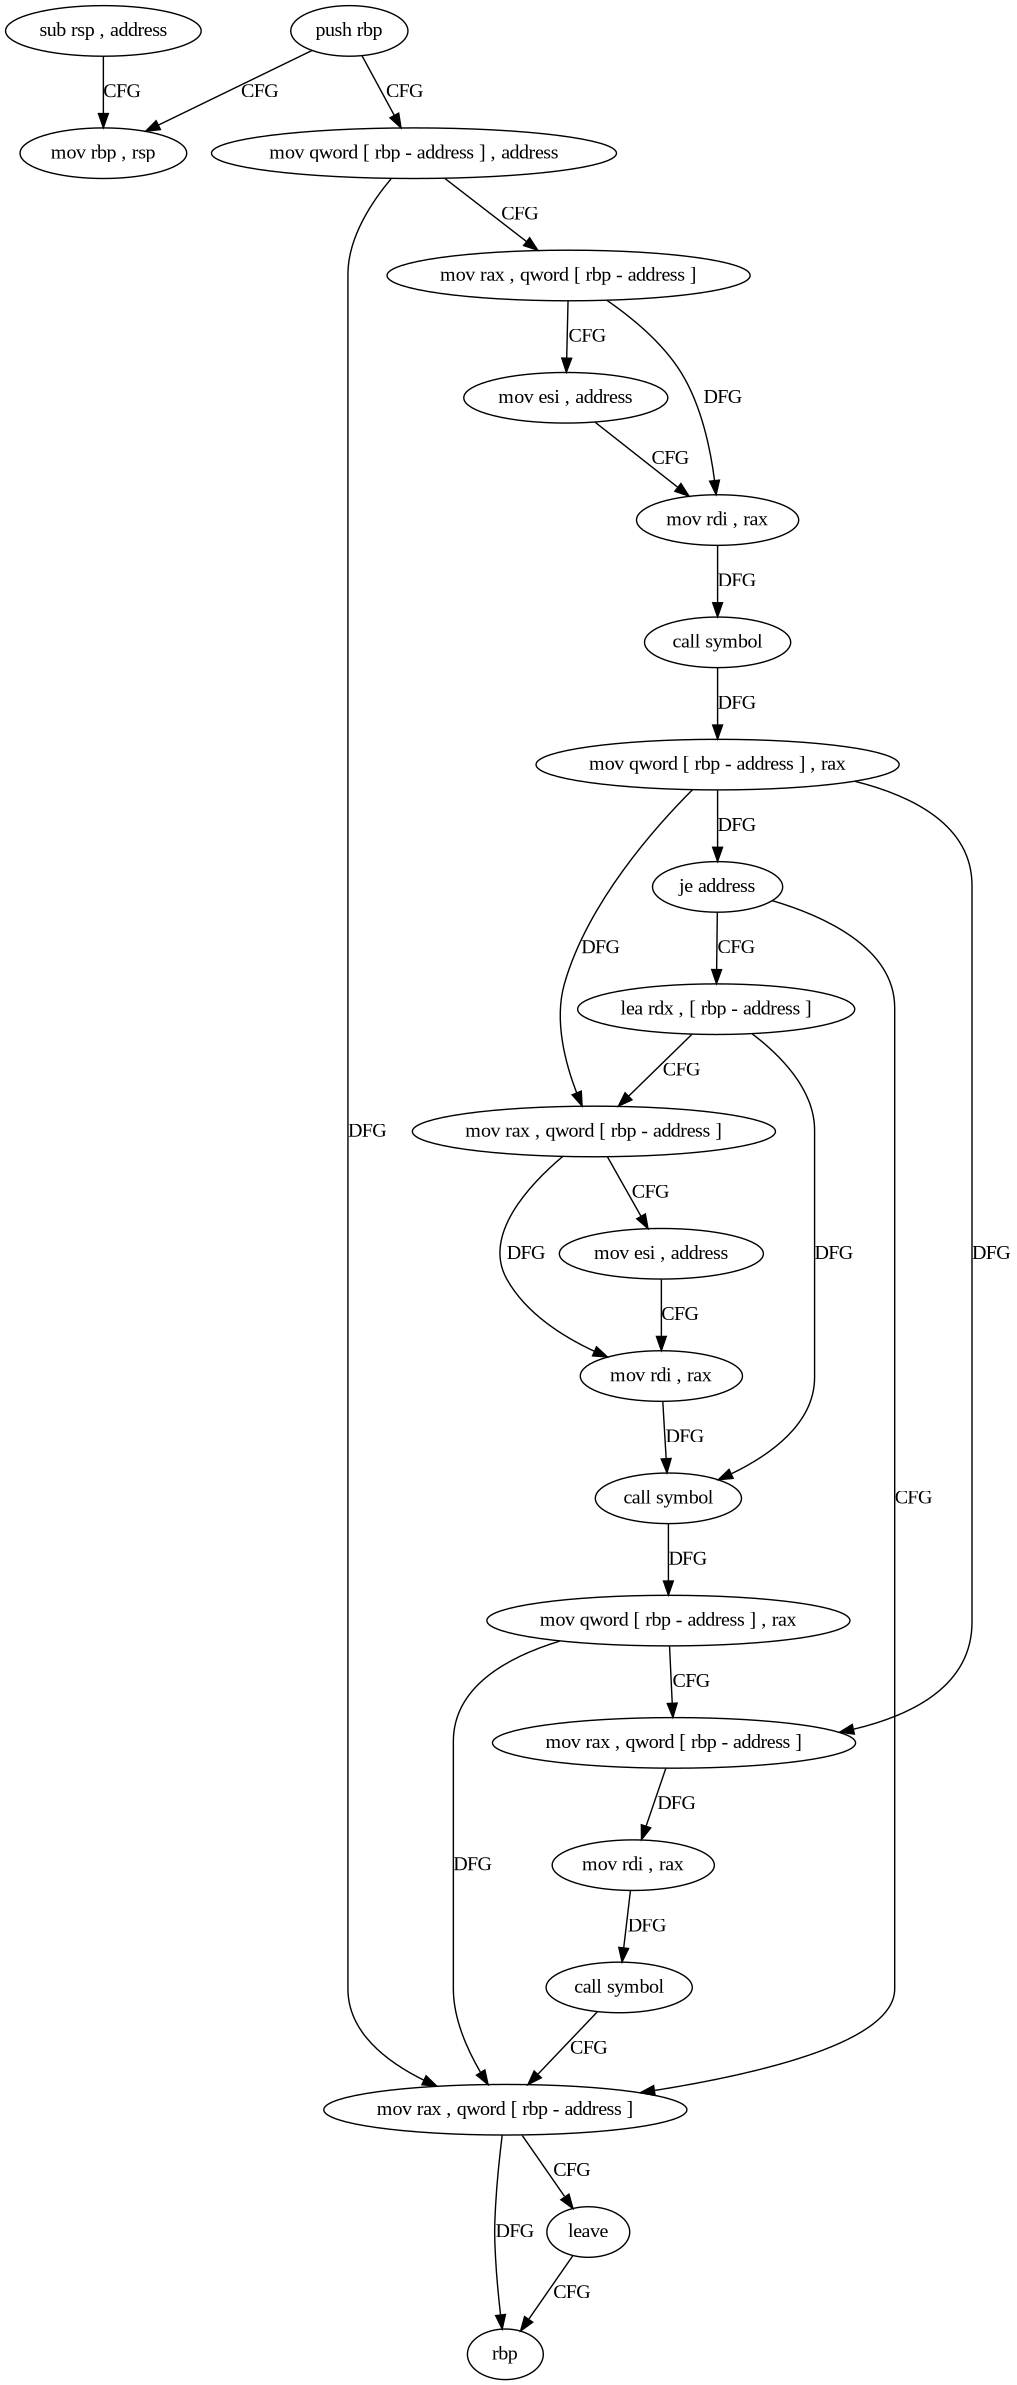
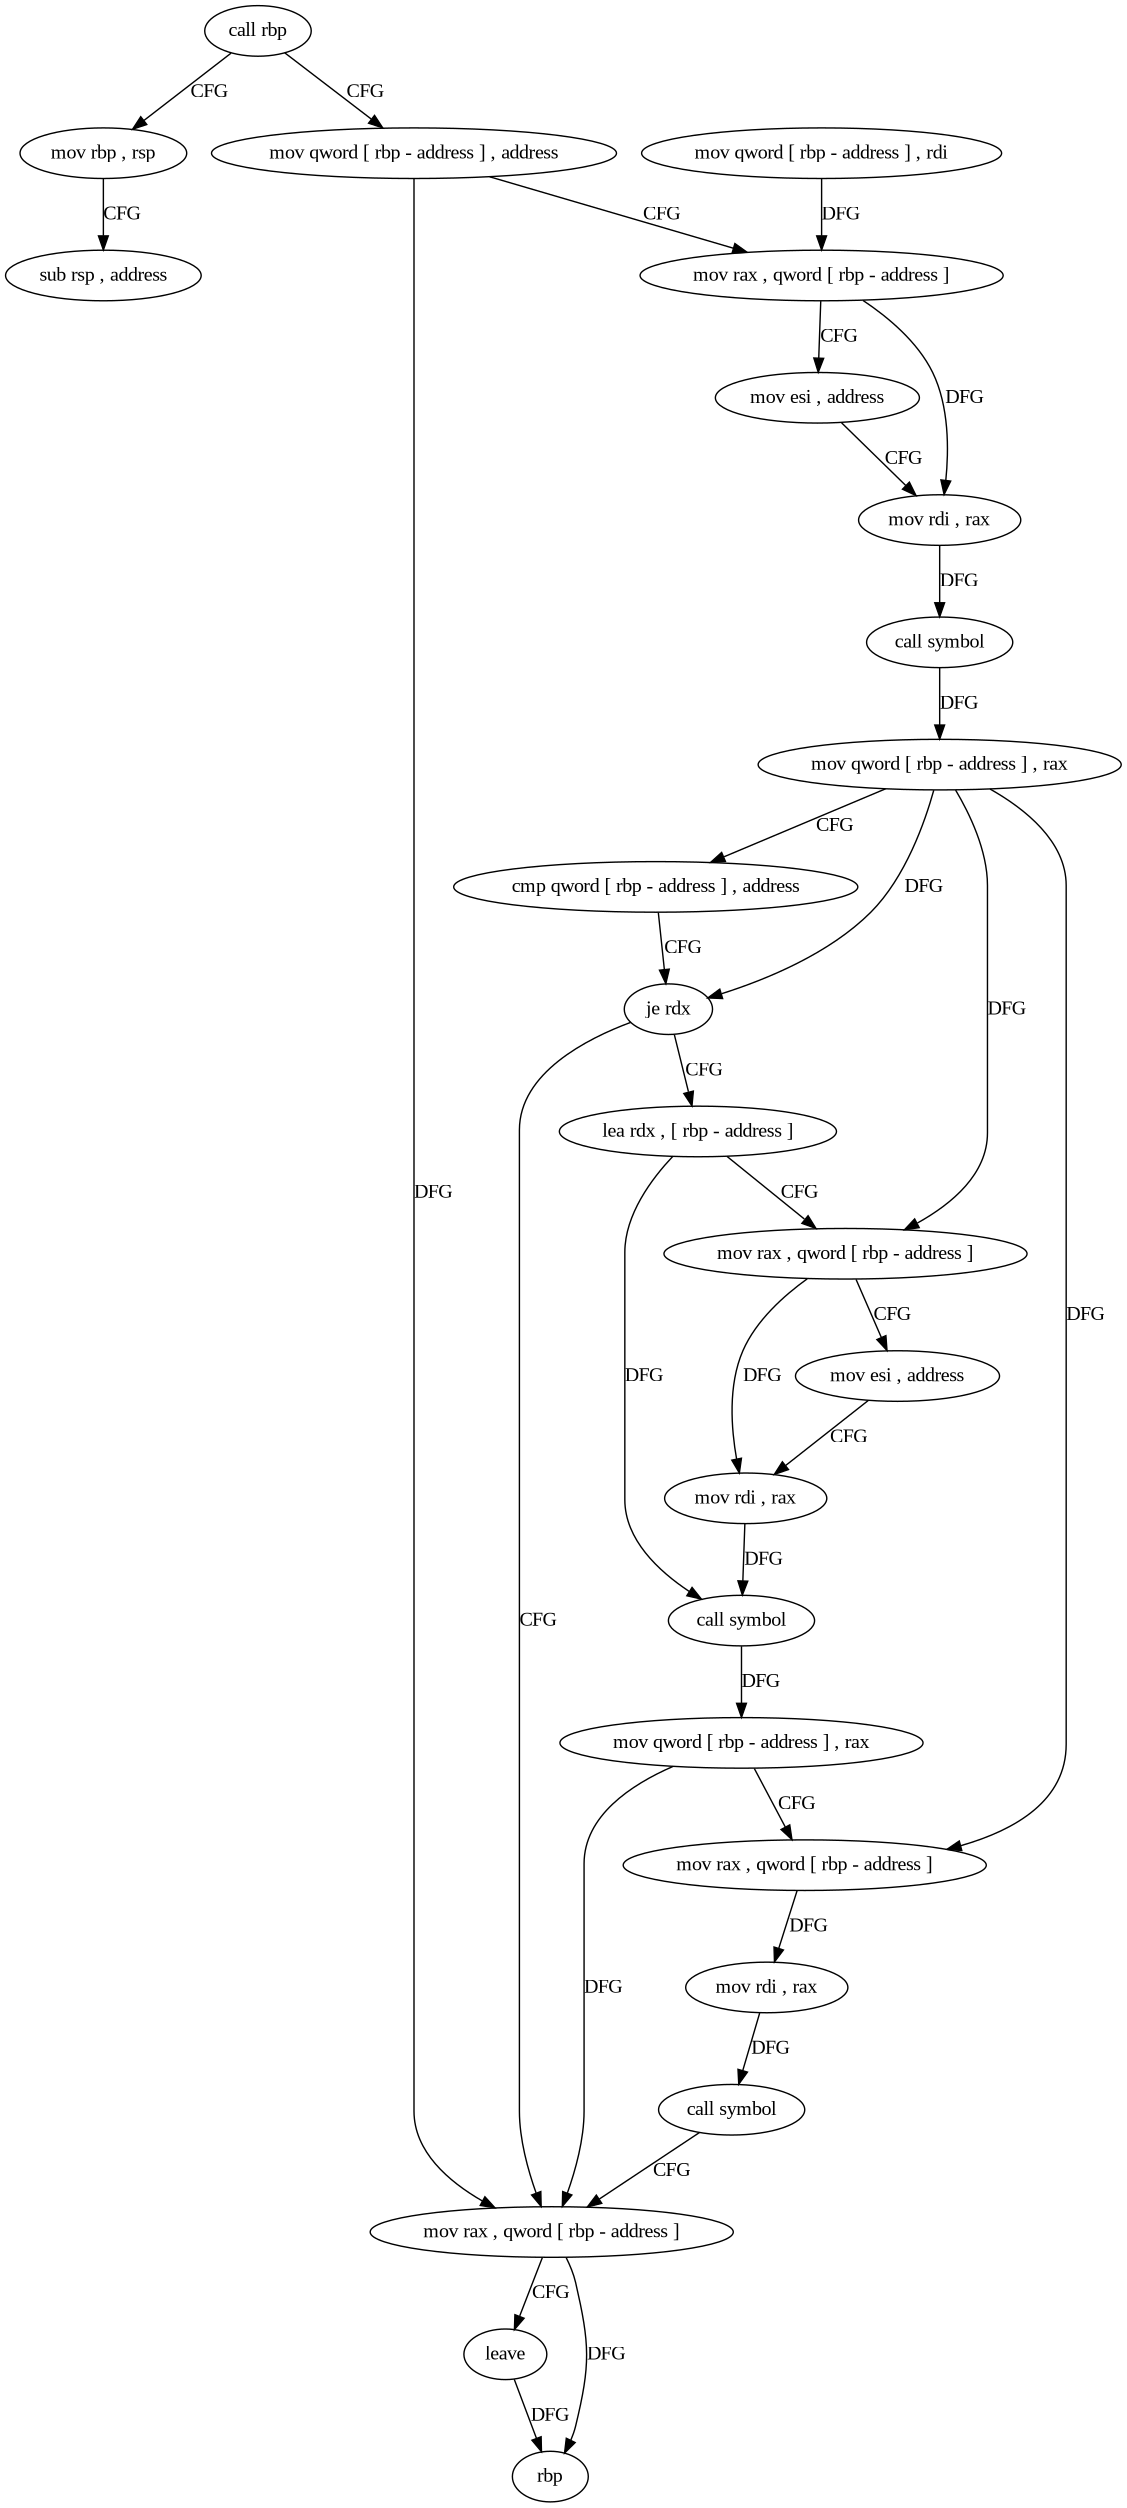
node "push rbp": label "push rbp" -> "call rbp"
edge "sub rsp , address" -> "mov rbp , rsp": reversed
node "mov qword [ rbp - address ] , rdi": added
node "cmp qword [ rbp - address ] , address": added
node "je address": label "je address" -> "je rdx"
edge "leave" -> "rbp": label "CFG" -> "DFG"
